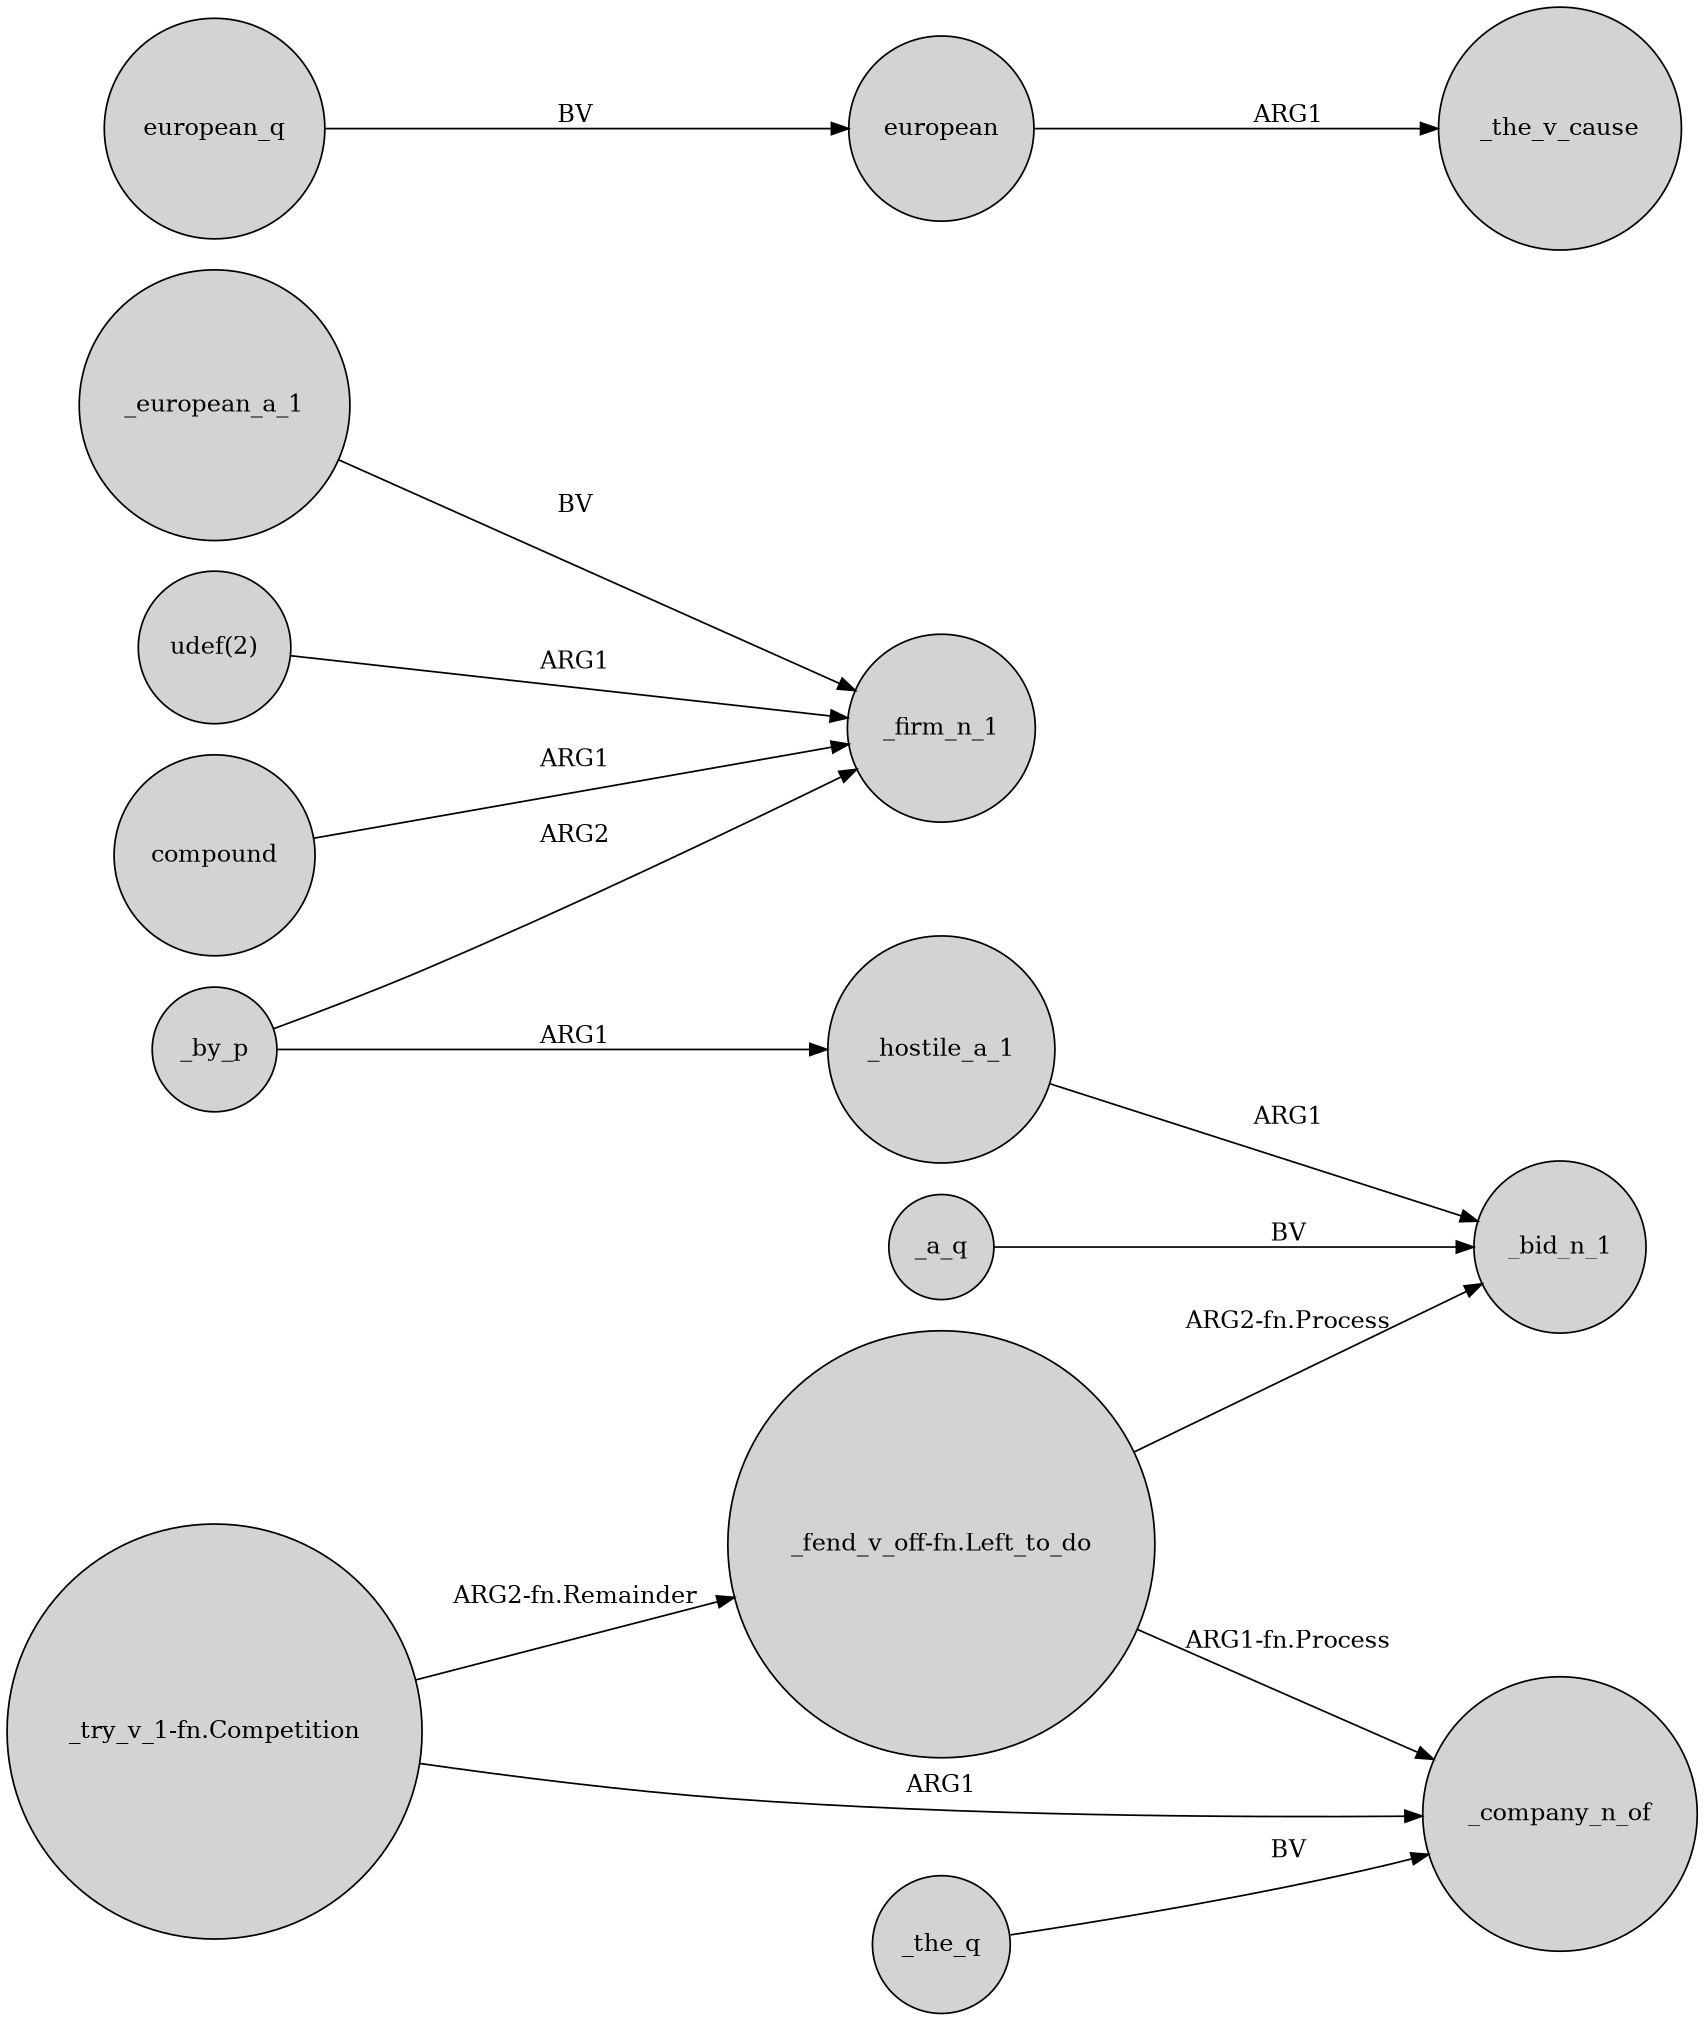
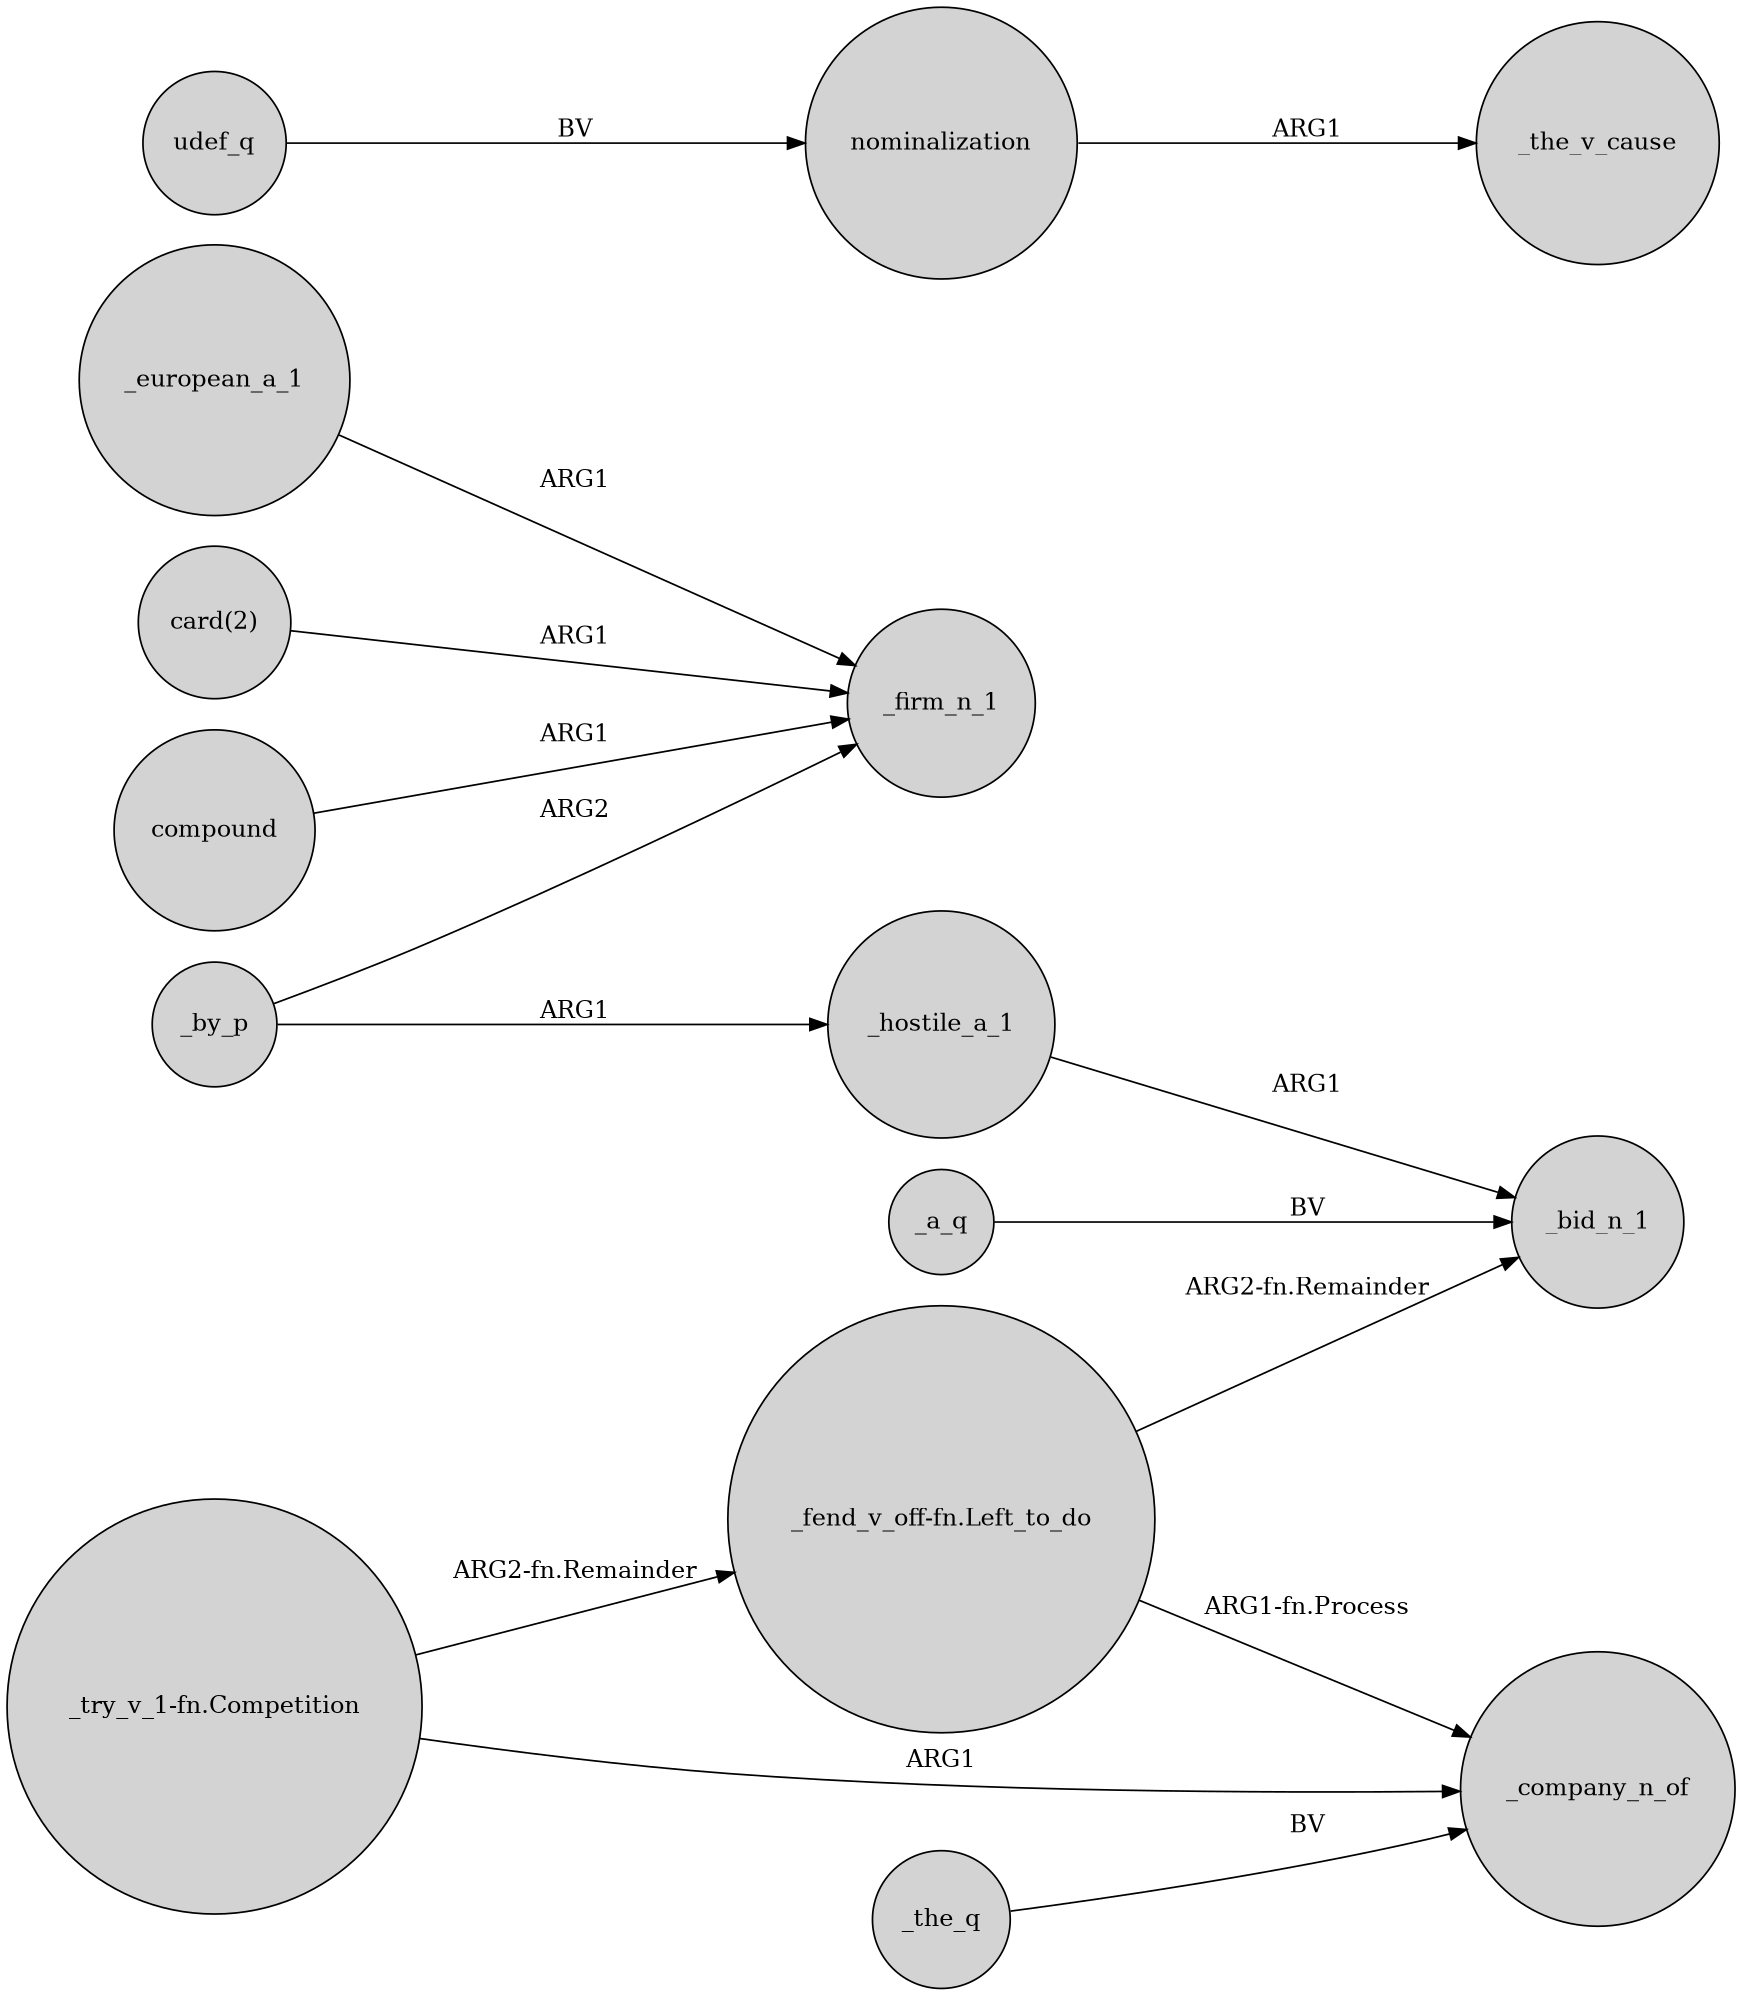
node "european_q": label "european_q" -> "udef_q"
node "european": label "european" -> "nominalization"
edge "_european_a_1" -> "_firm_n_1": label "BV" -> "ARG1"
node "udef(2)": label "udef(2)" -> "card(2)"
edge "_fend_v_off-fn.Left_to_do" -> "_bid_n_1": label "ARG2-fn.Process" -> "ARG2-fn.Remainder"
